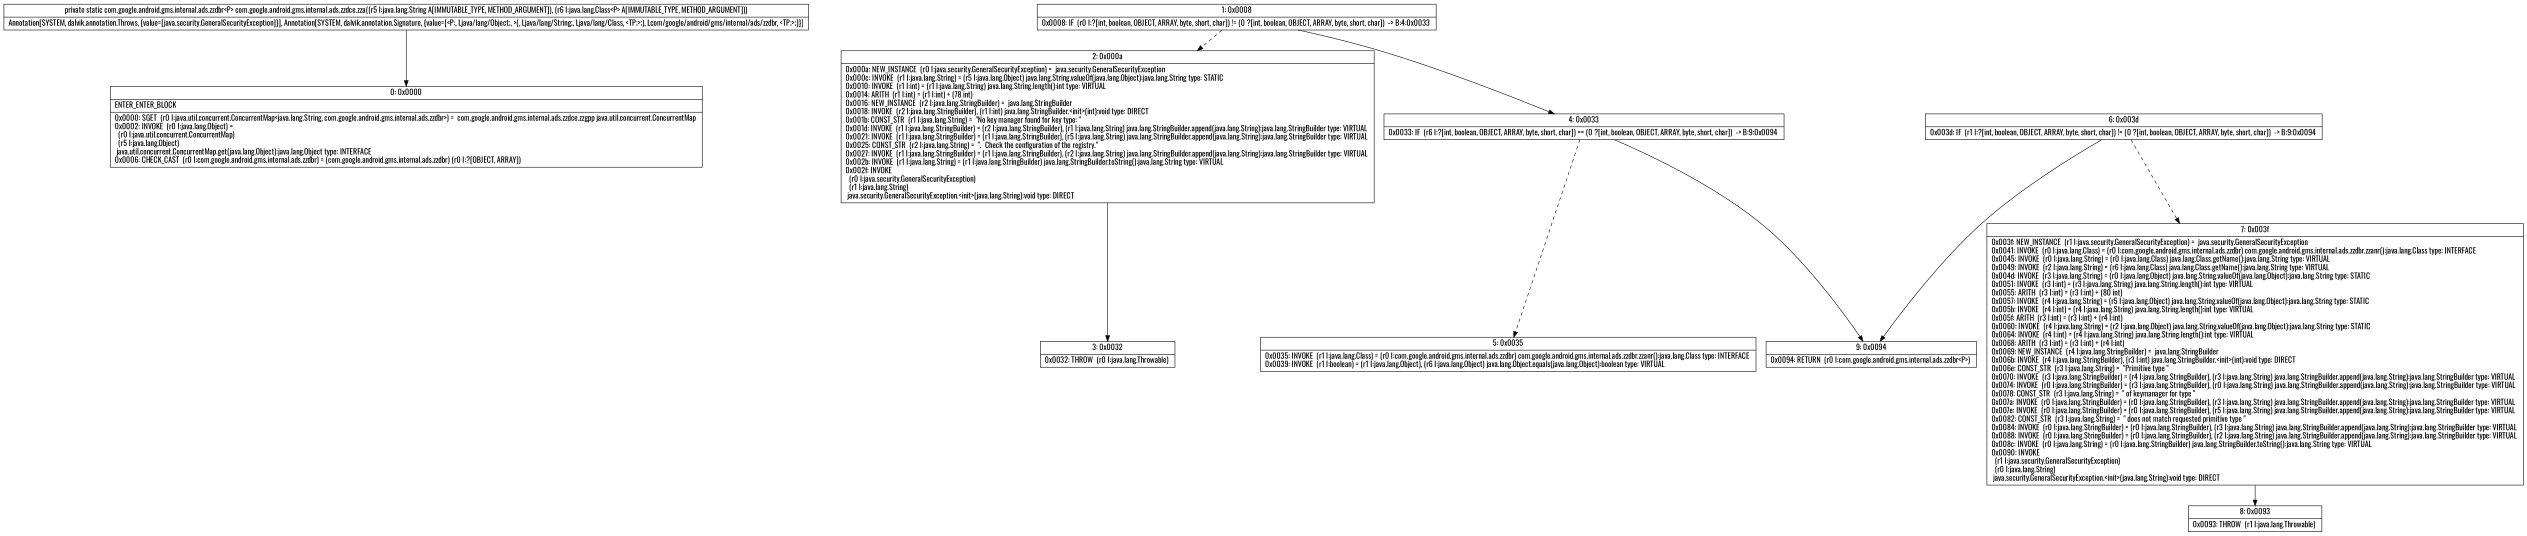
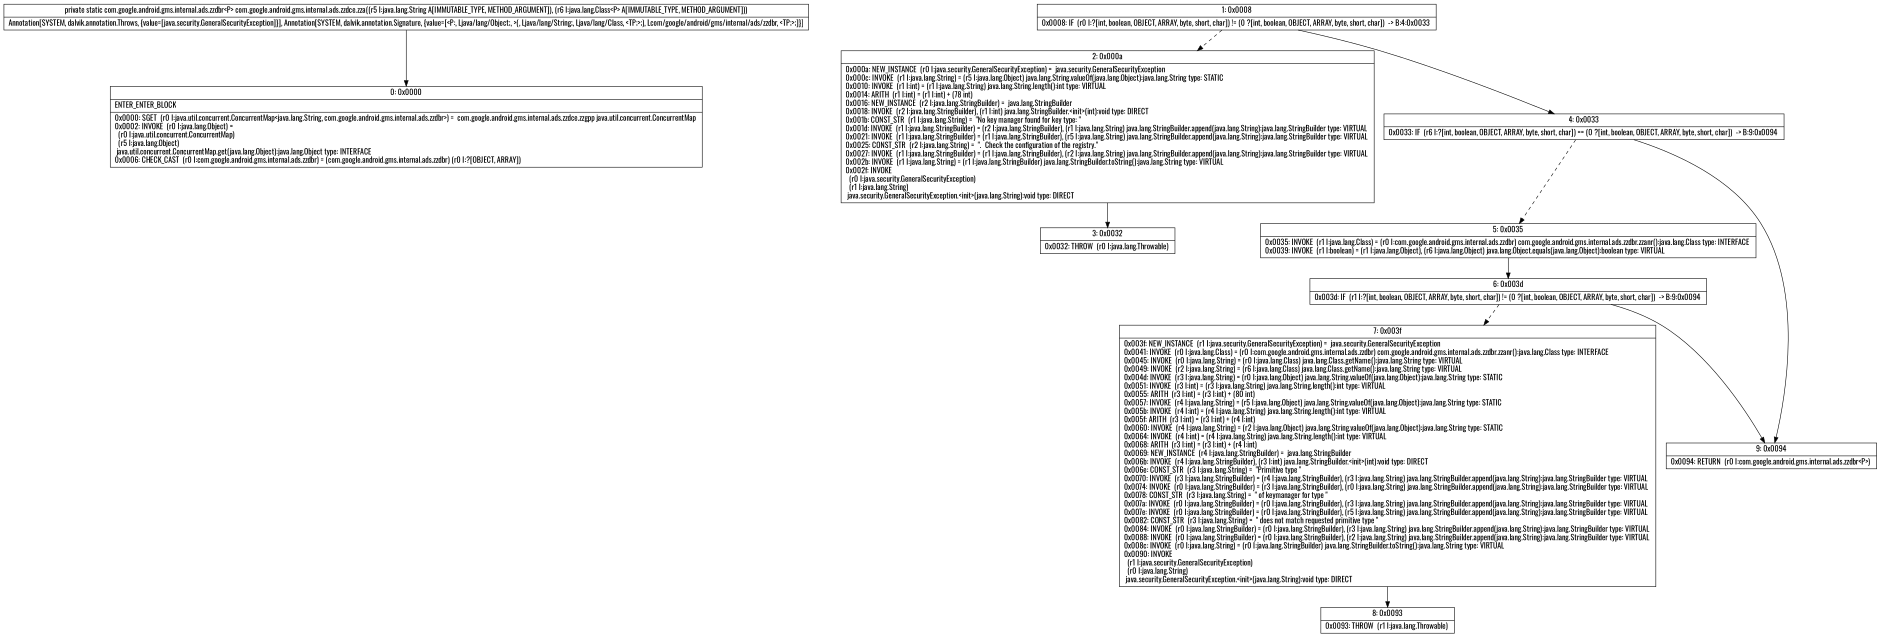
edge "5: 0x0035" -> "6: 0x003d": added
